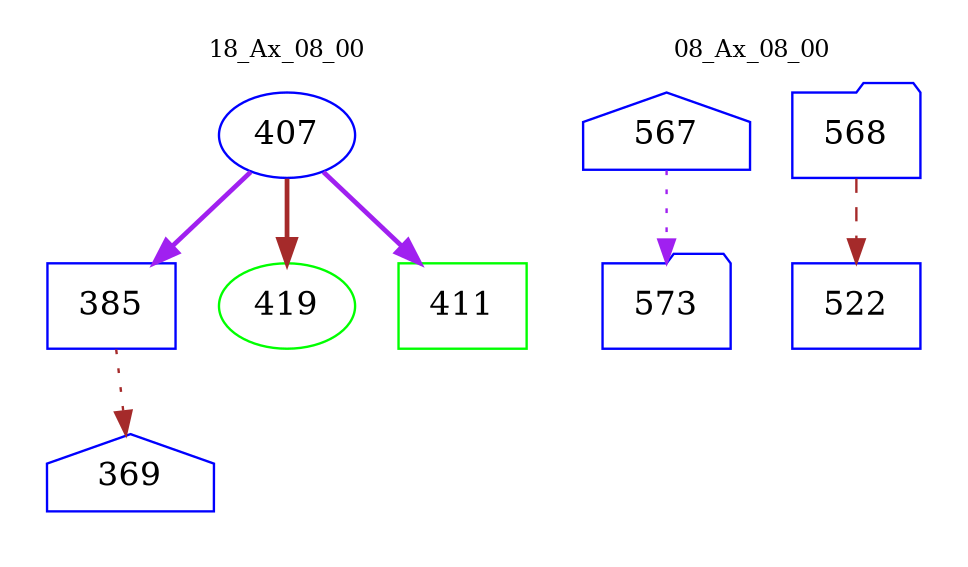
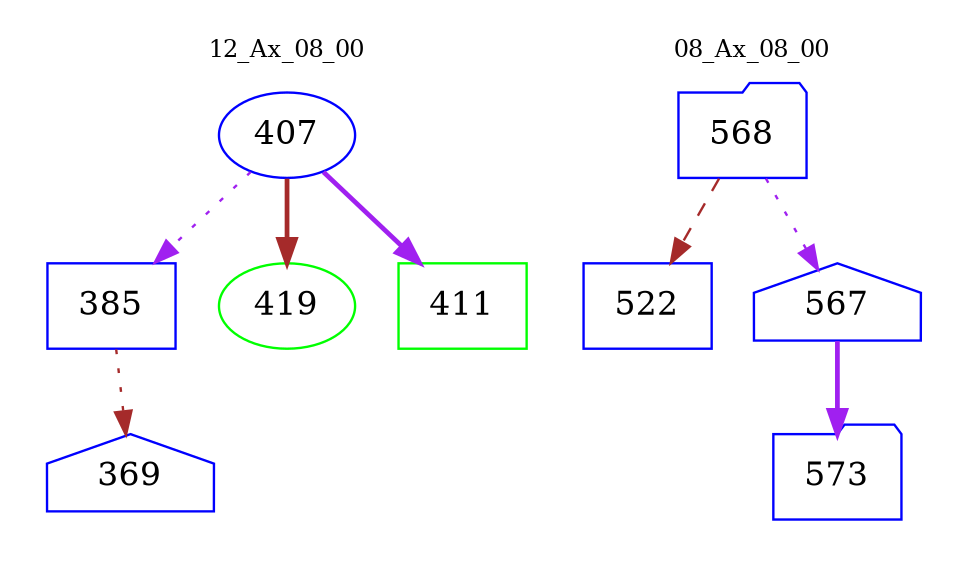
cluster "18_Ax_08_00": label "18_Ax_08_00" -> "12_Ax_08_00"
edge "567" -> "573": style dotted -> bold
edge "407" -> "385": style bold -> dotted
edge "568" -> "567": added
